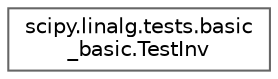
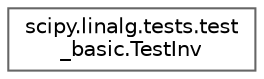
node "scipy.linalg.tests.basic _basic.TestInv": label "scipy.linalg.tests.basic _basic.TestInv" -> "scipy.linalg.tests.test _basic.TestInv"
